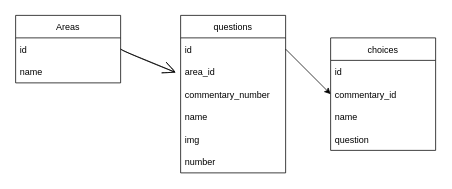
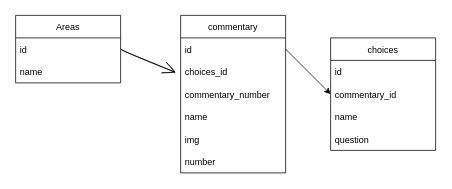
node "questions": label "questions" -> "commentary"
node "area_id": label "area_id" -> "choices_id"
